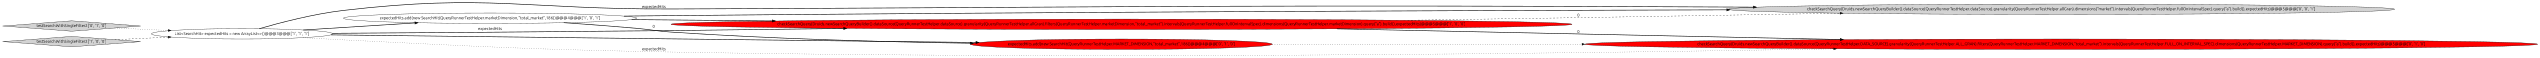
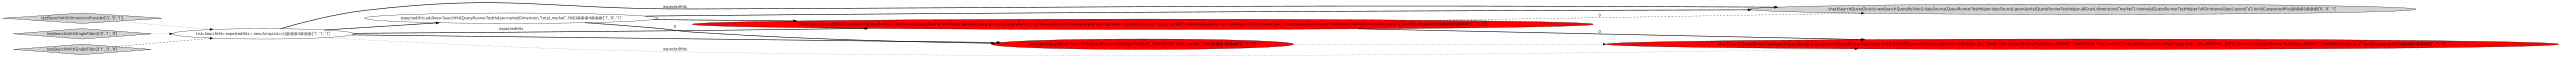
node "testSearchWithDimensionProvider['0', '0', '1']": added
